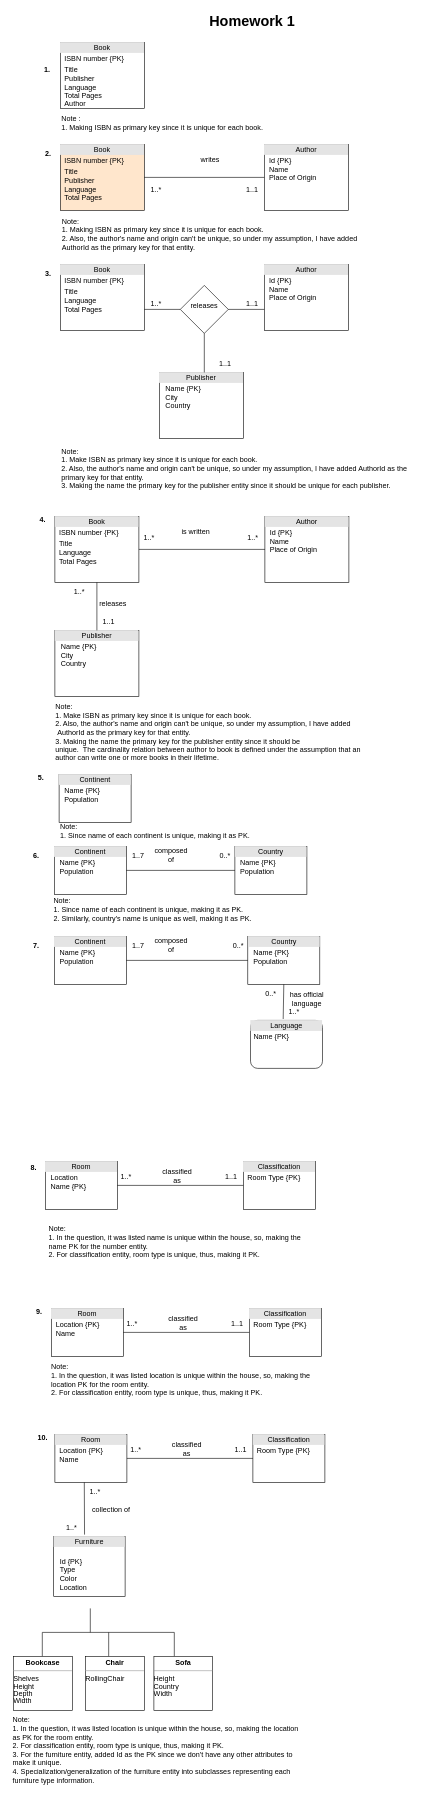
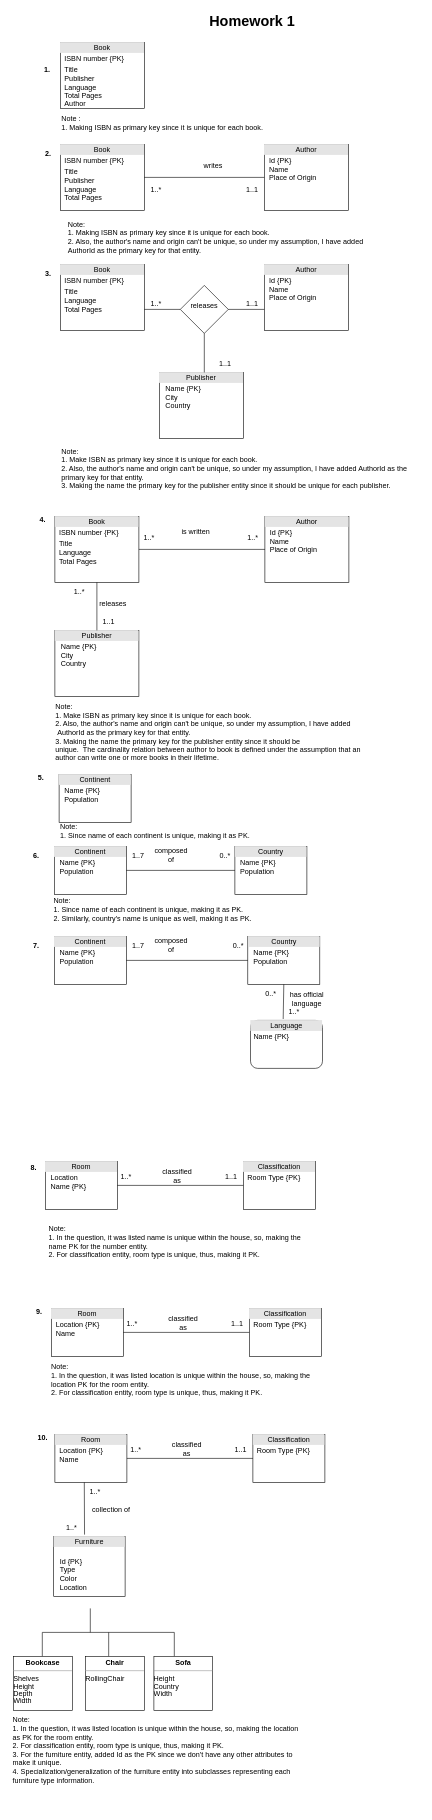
node "writes": moved (210, 159) -> (213, 165)
node "Book ISBN number {PK} Title Publisher Language Total Pages": fillcolor #ffe6cc -> #ffffff
node "Note: 1. Making ISBN as primary key since it is unique for each book. 2. Also, the author's name and origin can't be unique, so under my assumption, I have added AuthorId as the primary key for that entity.": moved (217, 234) -> (223, 237)
